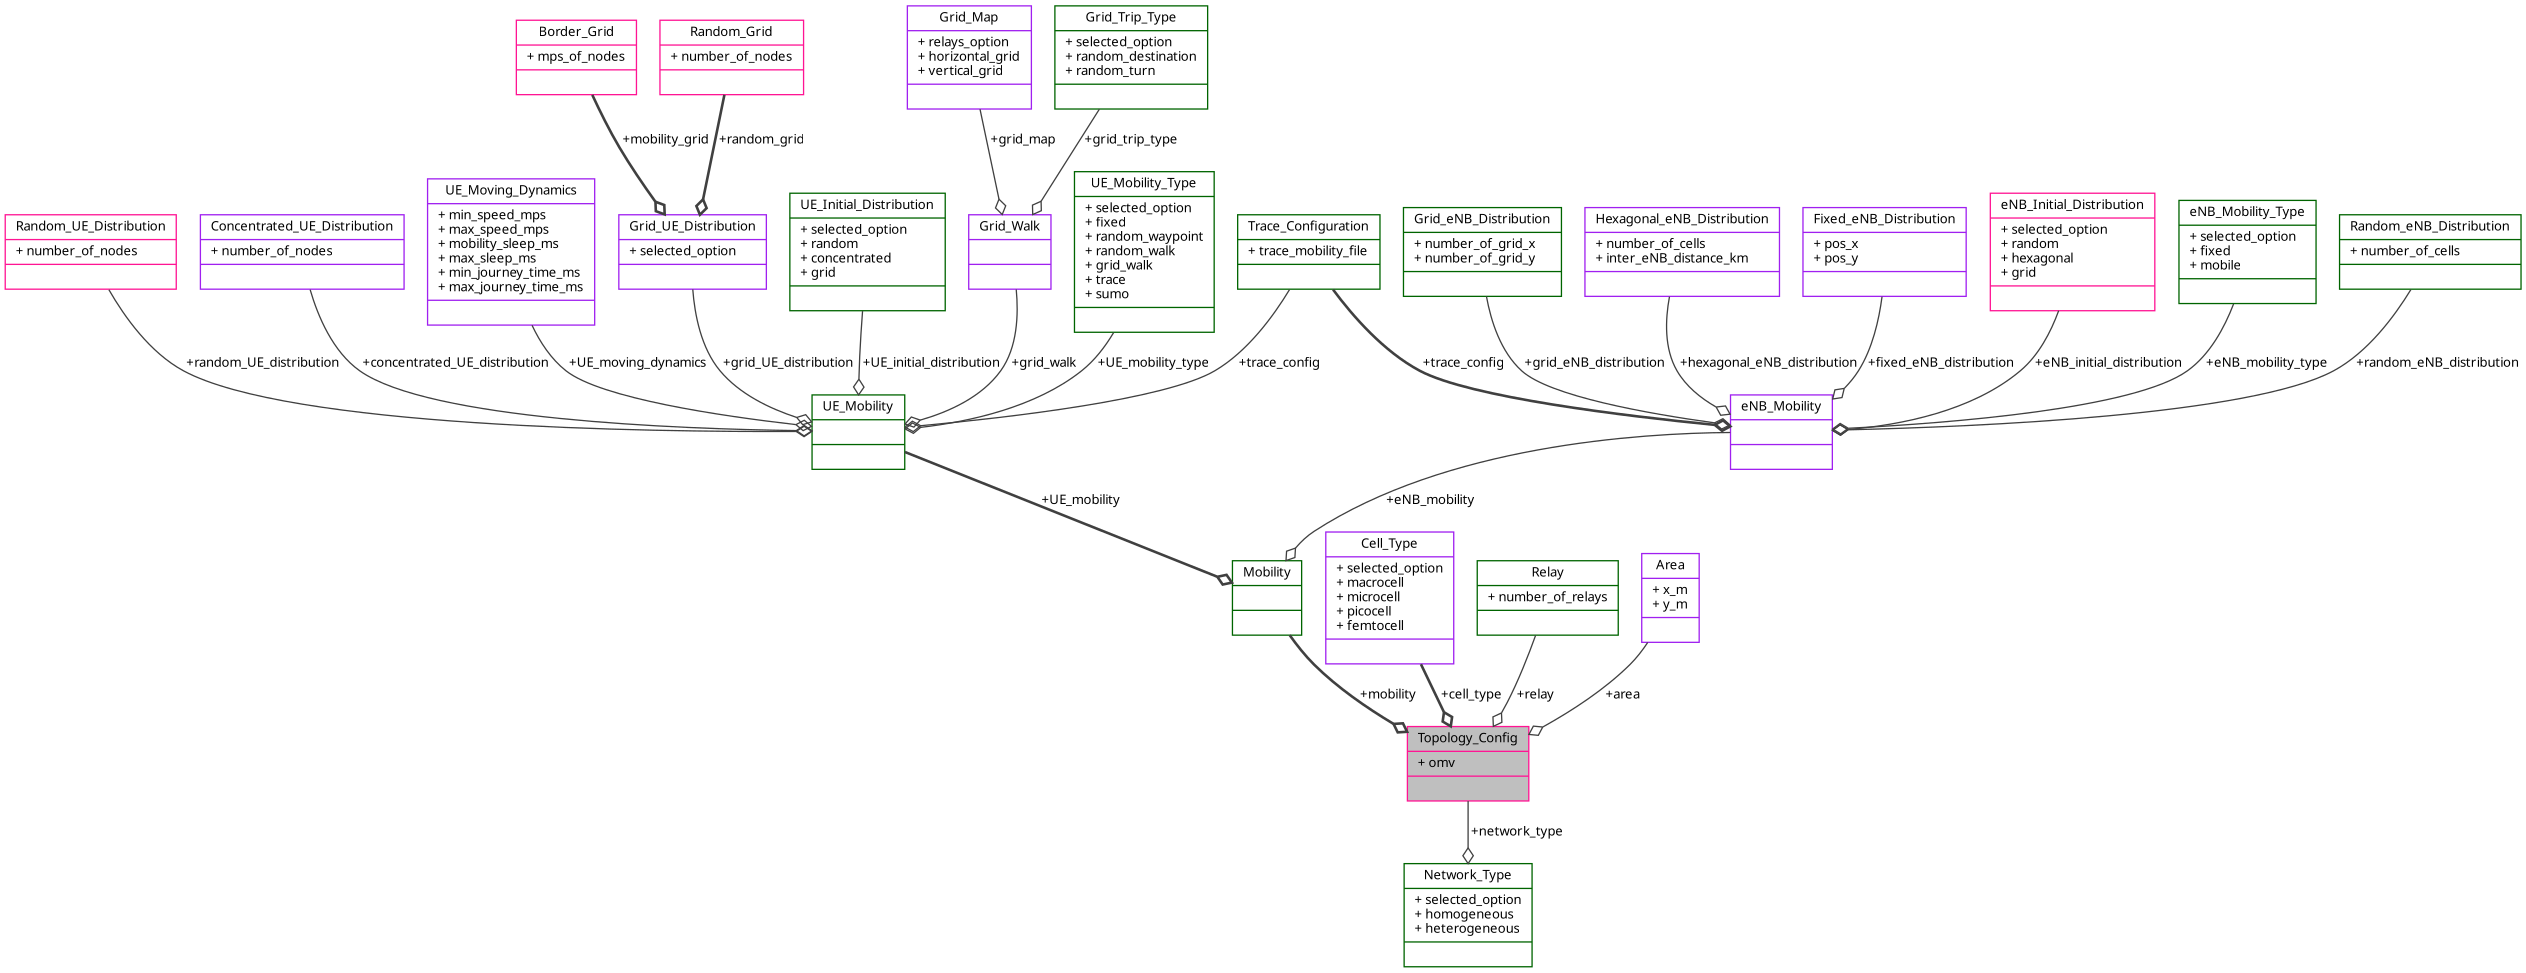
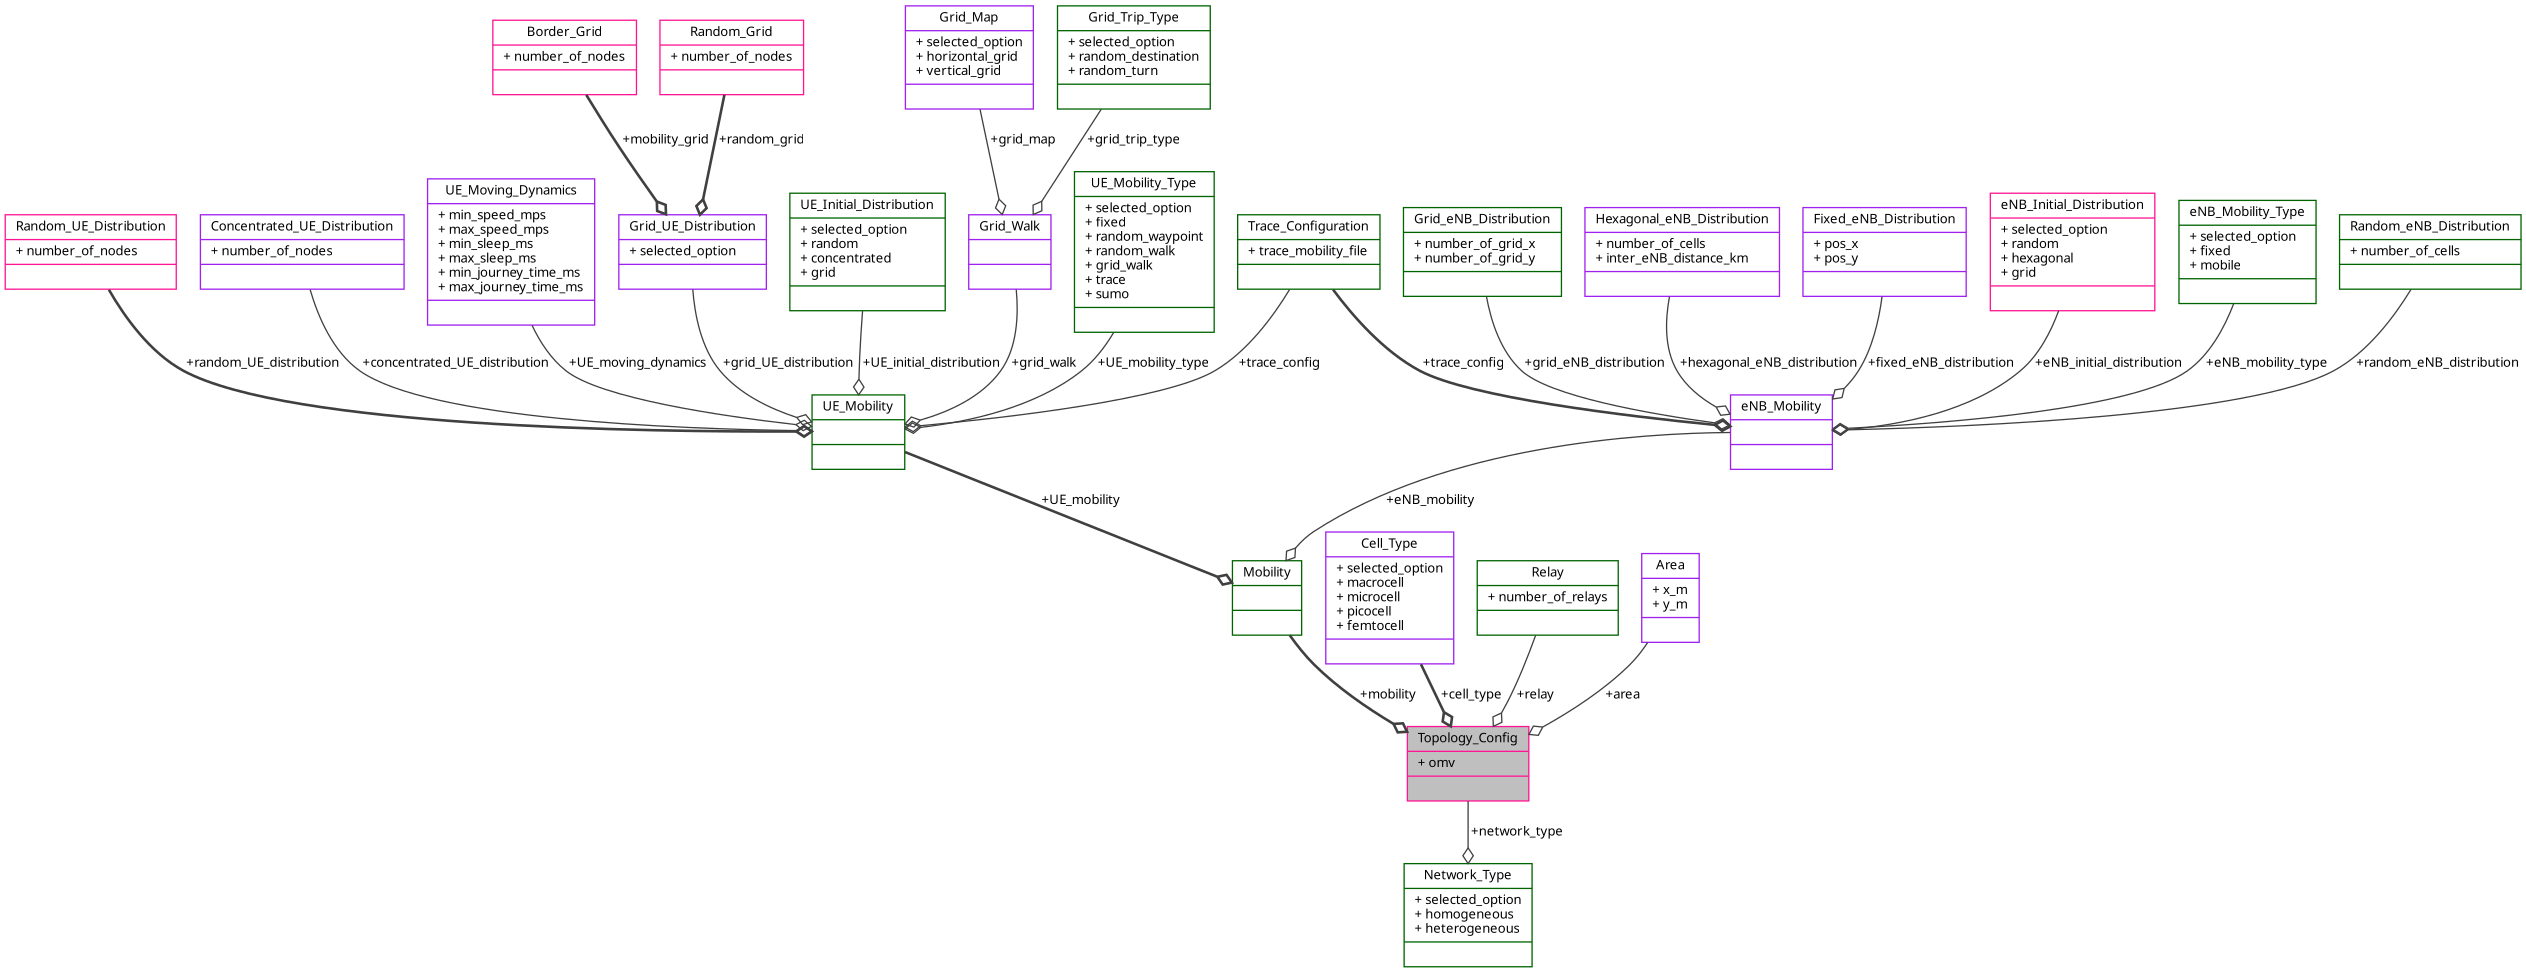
node "Grid_Map": text "+ relays_option" -> "+ selected_option"
node "Border_Grid": text "+ mps_of_nodes" -> "+ number_of_nodes"
node "UE_Moving_Dynamics": text "+ mobility_sleep_ms" -> "+ min_sleep_ms"
edge "Random_UE_Distribution" -> "UE_Mobility": style solid -> bold
